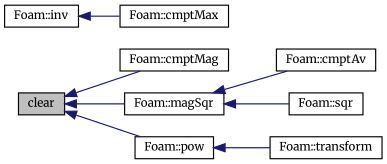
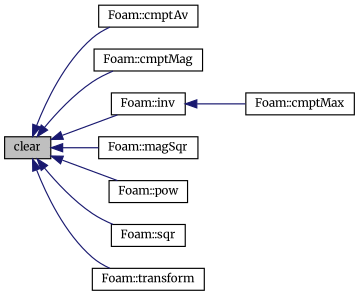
edge "Foam::cmptAv" -> "Foam::magSqr": now "Foam::cmptAv" -> "clear"
edge "Foam::sqr" -> "Foam::magSqr": now "Foam::sqr" -> "clear"
edge "Foam::inv" -> "clear": added
edge "Foam::transform" -> "Foam::pow": now "Foam::transform" -> "clear"
